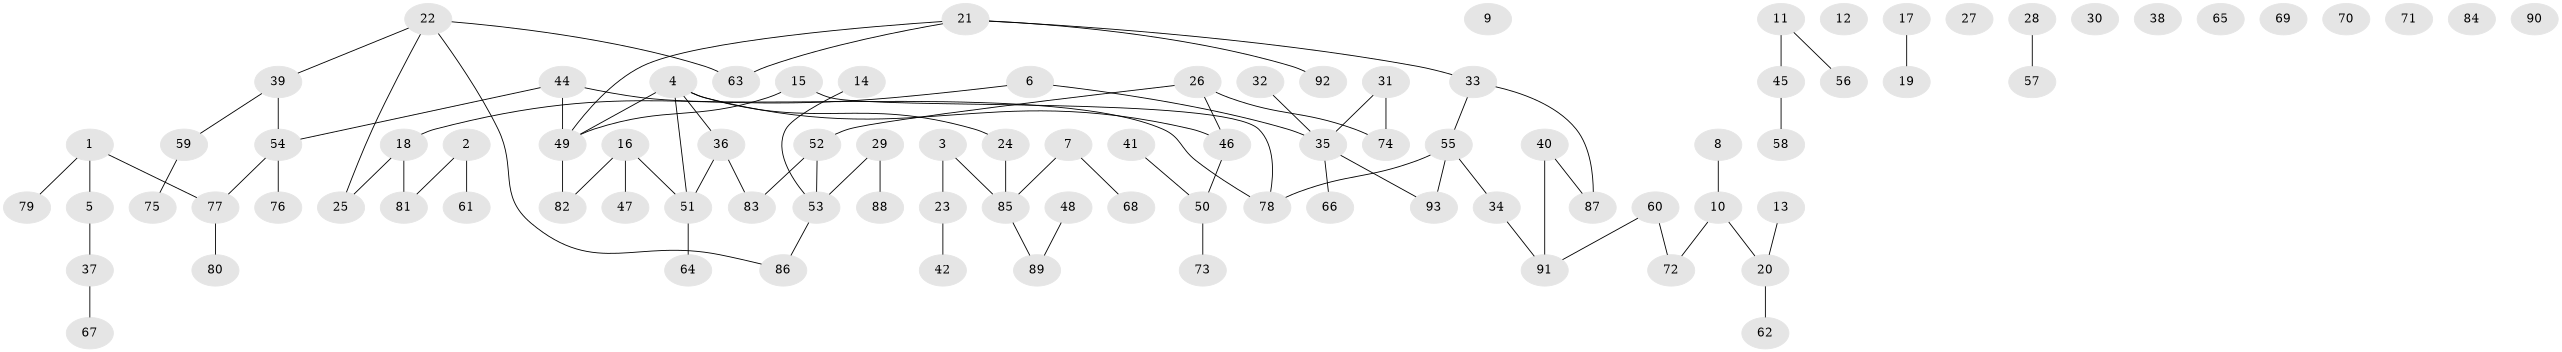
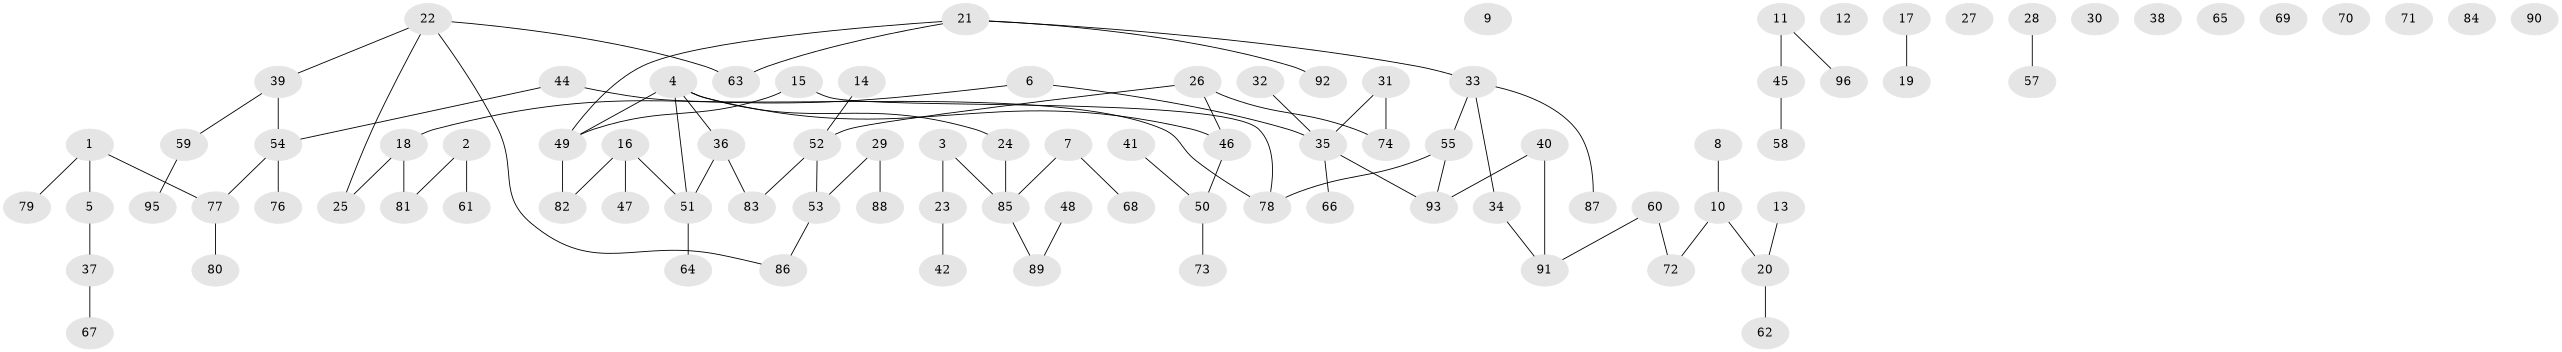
node "56": label "56" -> "96"
edge "44" -- "49": removed
edge "14" -- "53": now "14" -- "52"
edge "55" -- "34": now "33" -- "34"
edge "40" -- "87": now "40" -- "93"
node "75": label "75" -> "95"
